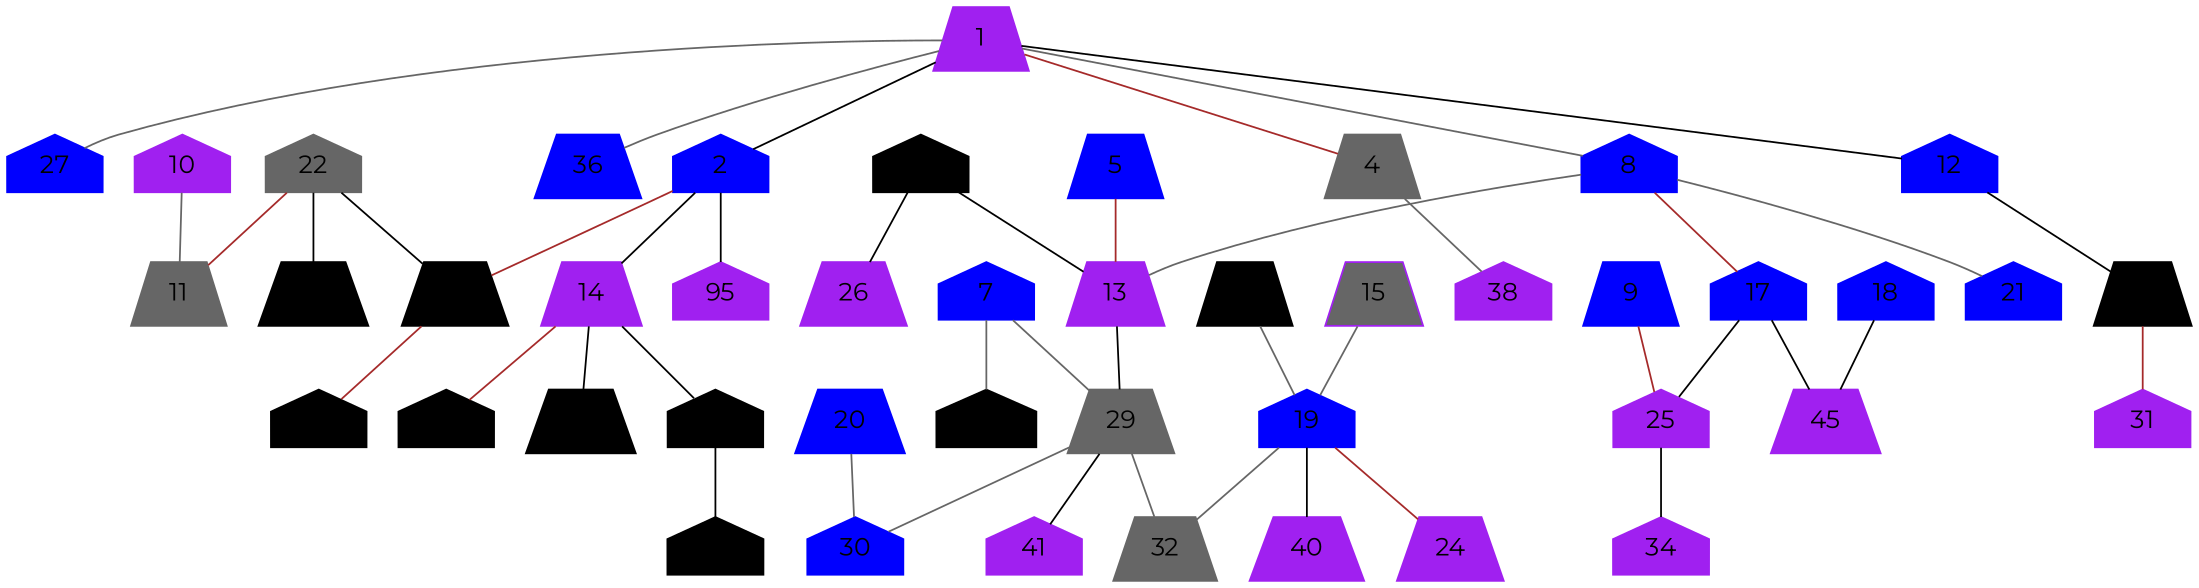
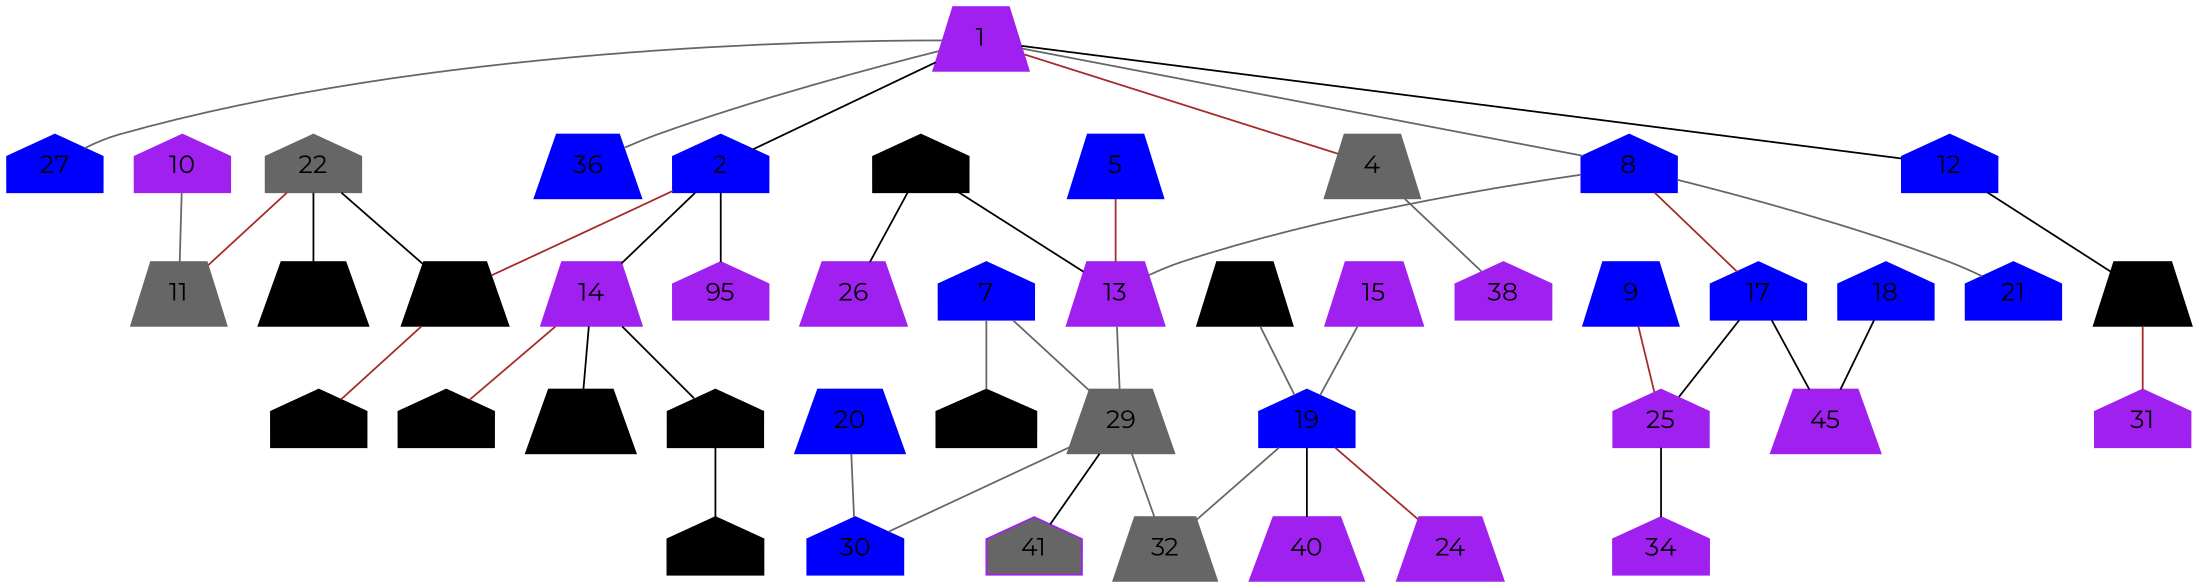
node "15": fillcolor gray40 -> purple
edge "13" -- "29": color black -> gray40
node "41": fillcolor purple -> gray40
